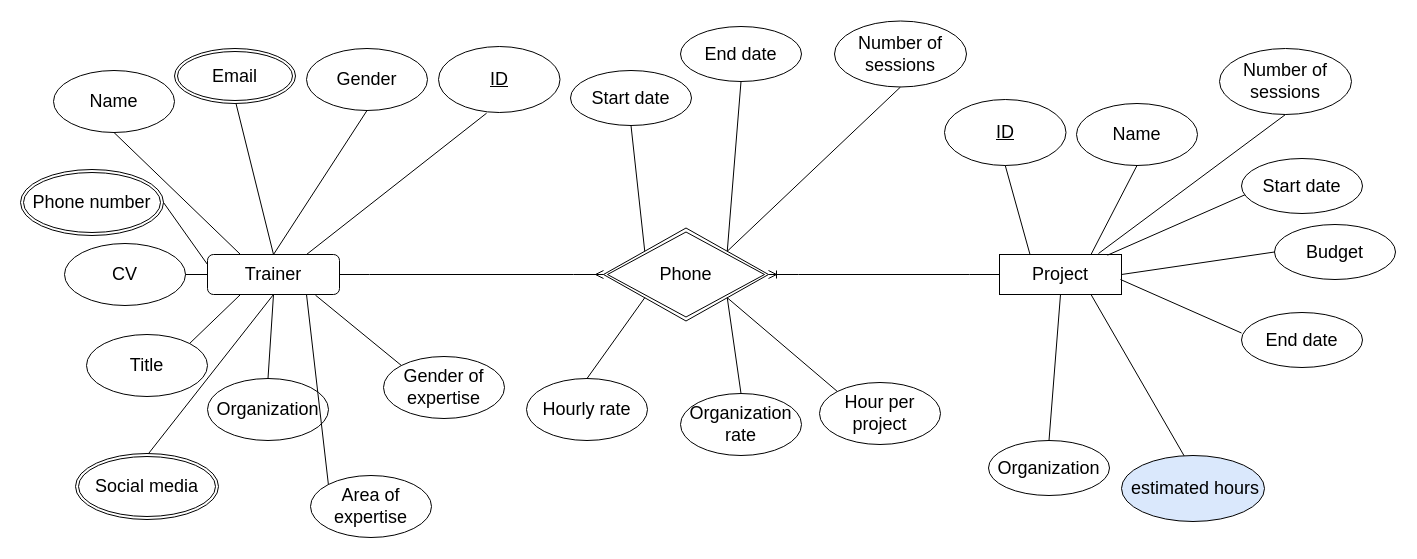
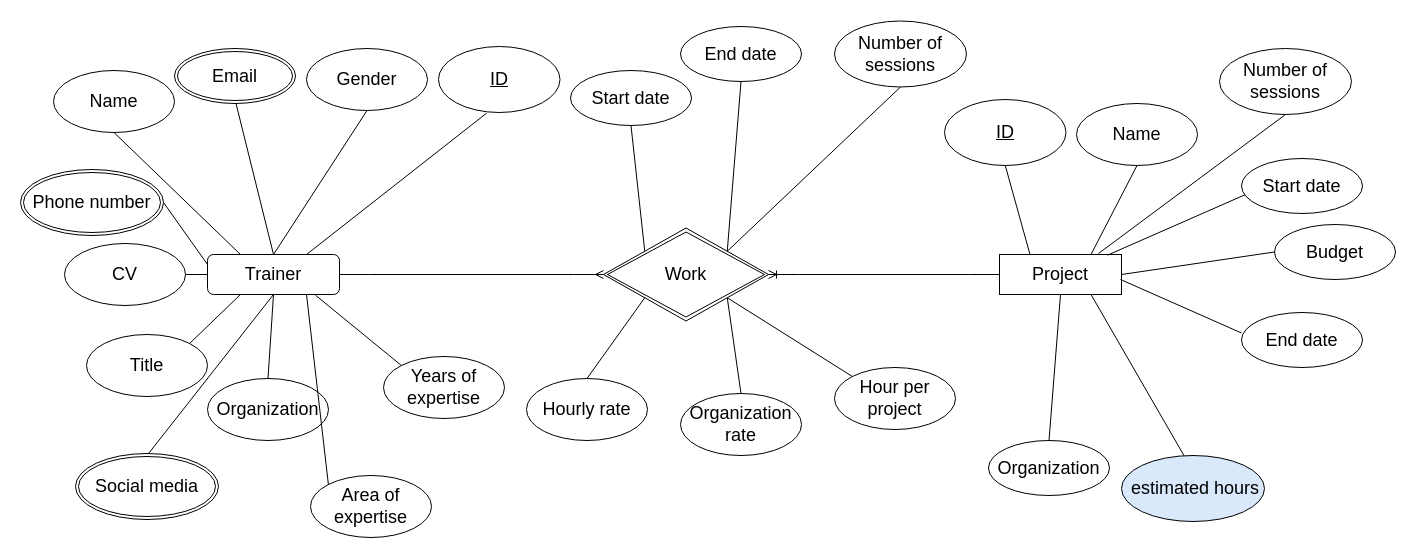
node "Phone": label "Phone" -> "Work"
node "Gender of expertise": label "Gender of expertise" -> "Years of expertise"
node "Hour per project": moved (880, 414) -> (895, 399)
